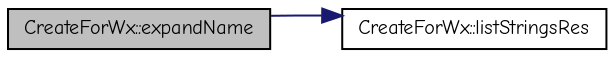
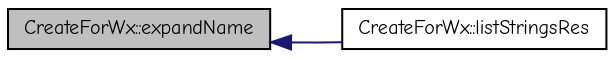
edge "CreateForWx::expandName" -> "CreateForWx::listStringsRes": reversed
